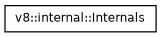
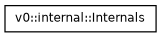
node "v8::internal::Internals": label "v8::internal::Internals" -> "v0::internal::Internals"
